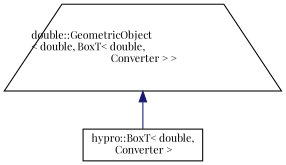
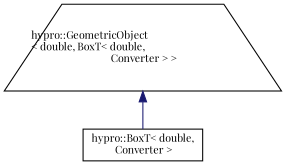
node "double::GeometricObject < double, BoxT< double, Converter > >": label "double::GeometricObject < double, BoxT< double, Converter > >" -> "hypro::GeometricObject < double, BoxT< double, Converter > >"
